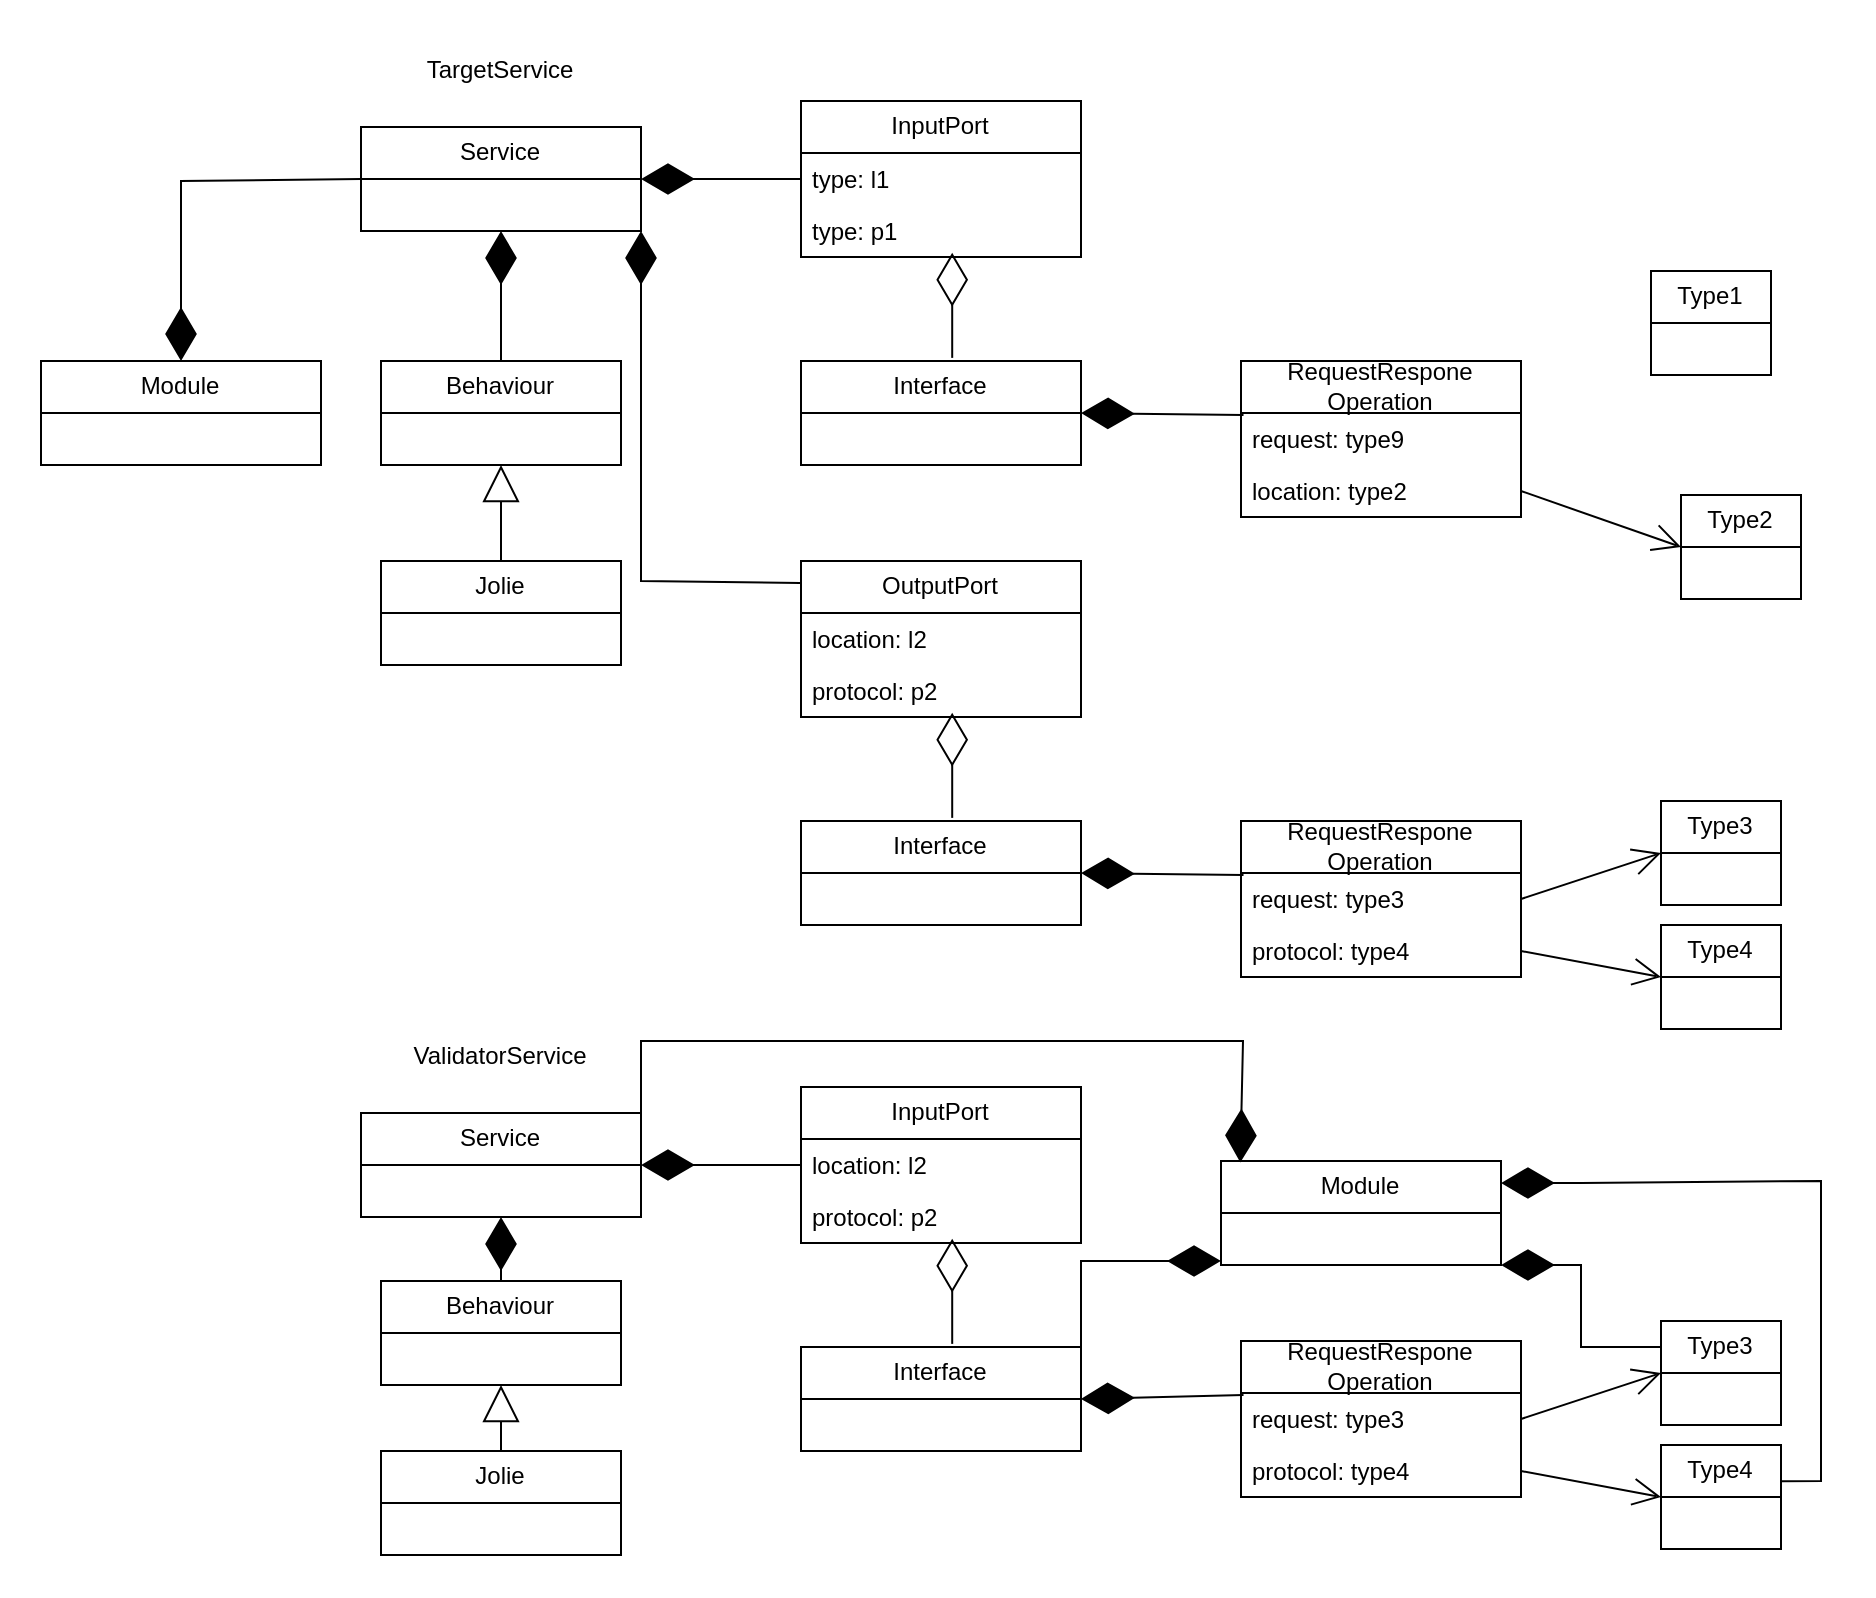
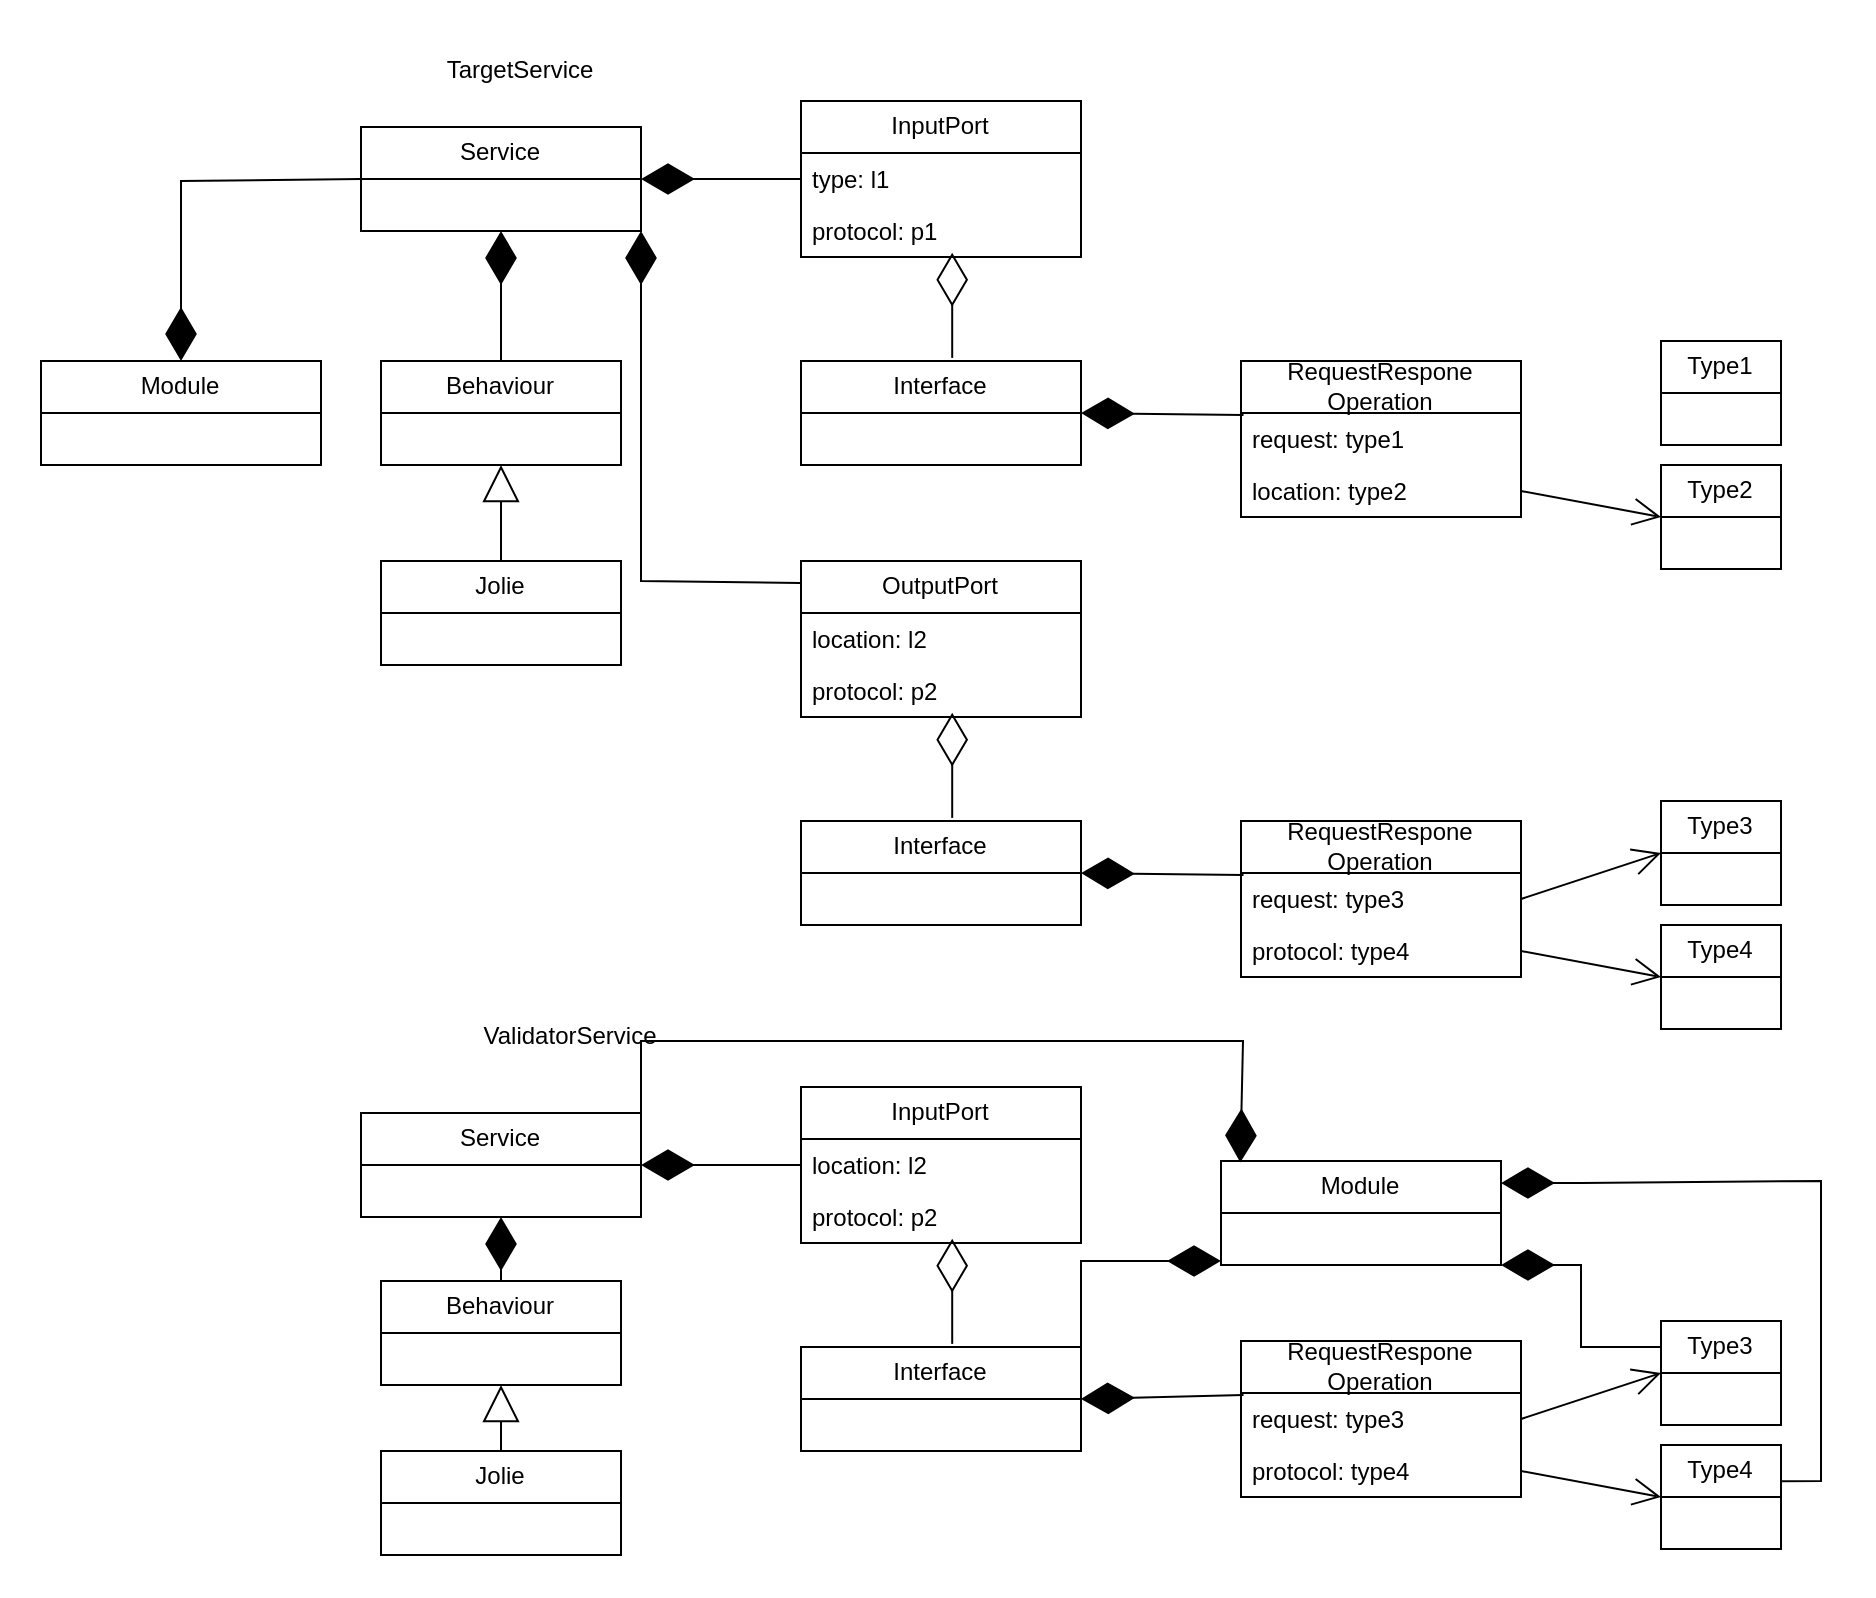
node "TargetService": moved (501, 71) -> (521, 71)
node "type: p1": label "type: p1" -> "protocol: p1"
node "Type1": moved (1711, 323) -> (1721, 393)
node "request: type9": label "request: type9" -> "request: type1"
node "Type2": moved (1741, 547) -> (1721, 517)
node "ValidatorService": moved (501, 1057) -> (571, 1037)
